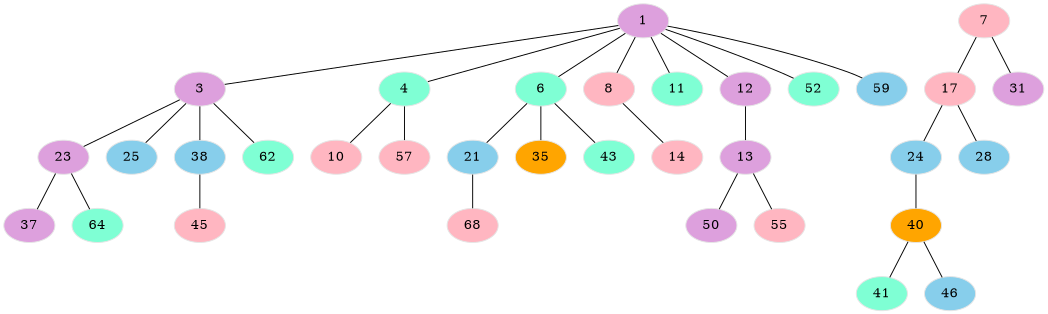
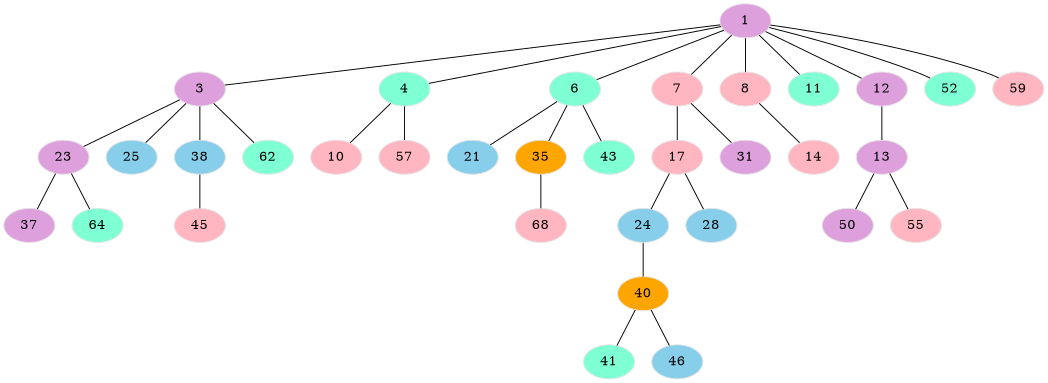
edge "1" -- "7": added
node "59": fillcolor skyblue -> lightpink
edge "21" -- "68": now "35" -- "68"
